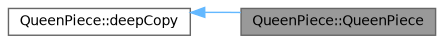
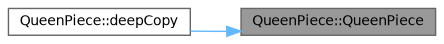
edge "QueenPiece::QueenPiece" -> "QueenPiece::deepCopy": reversed
